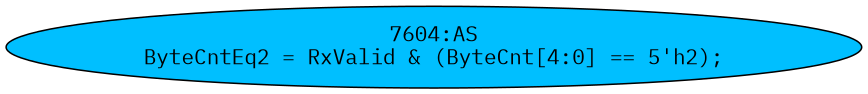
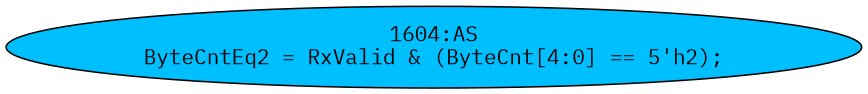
node "7604:AS ByteCntEq2 = RxValid & (ByteCnt[4:0] == 5'h2);": label "7604:AS ByteCntEq2 = RxValid & (ByteCnt[4:0] == 5'h2);" -> "1604:AS ByteCntEq2 = RxValid & (ByteCnt[4:0] == 5'h2);"
